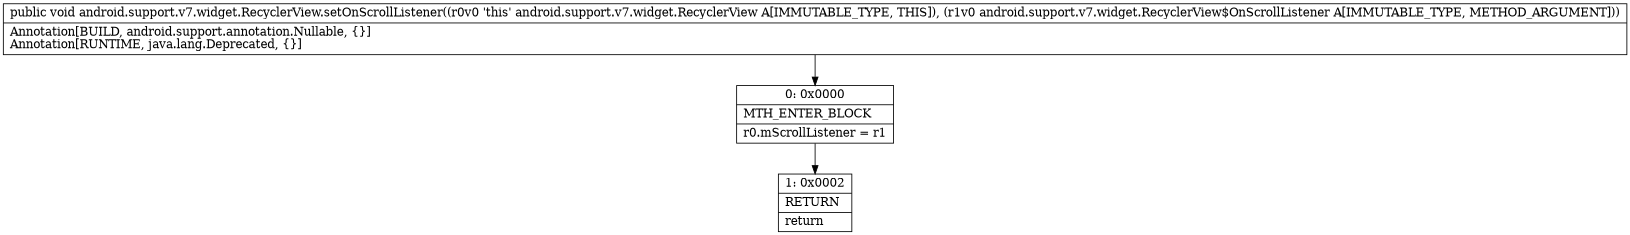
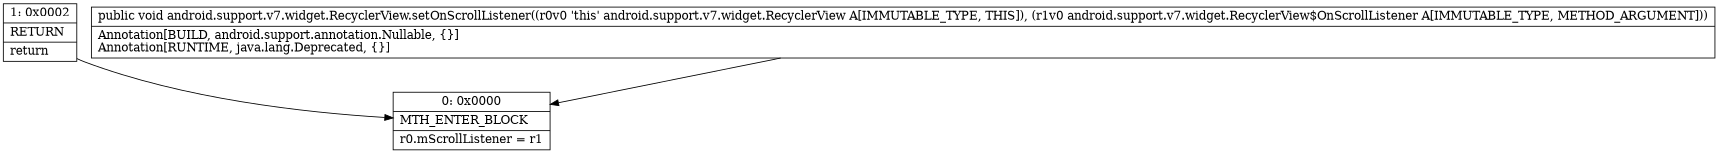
edge "0: 0x0000" -> "1: 0x0002": reversed
